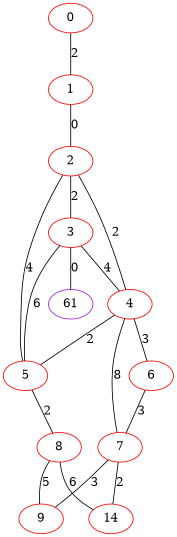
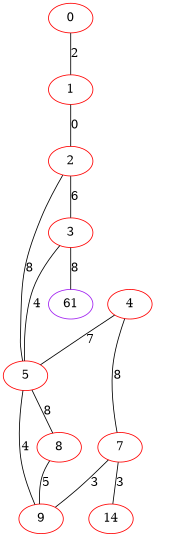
edge "2" -- "3": label "2" -> "6"
edge "2" -- "4": removed, label "2"
edge "2" -- "5": label "4" -> "8"
edge "3" -- "61": label "0" -> "8"
edge "3" -- "4": removed, label "4"
edge "3" -- "5": label "6" -> "4"
edge "4" -- "5": label "2" -> "7"
node "6": removed
edge "5" -- "8": label "2" -> "8"
edge "5" -- "9": added, label "4"
edge "7" -- "14": label "2" -> "3"
edge "8" -- "14": removed, label "6"
